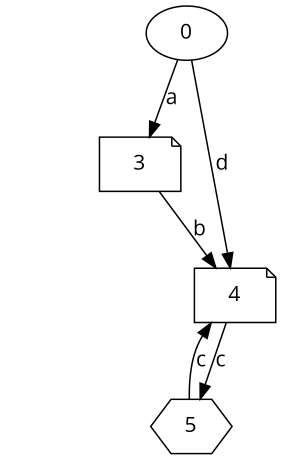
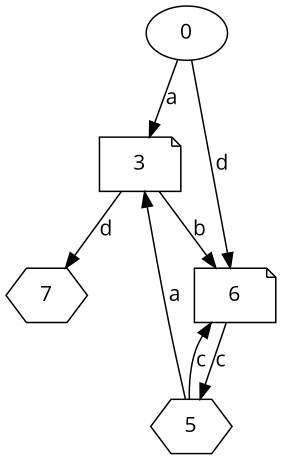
node "7": added
node "4": label "4" -> "6"
edge "5" -> "3": added, label "a"
